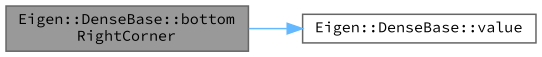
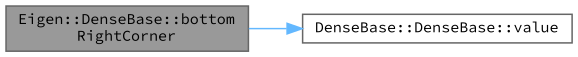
node "Eigen::DenseBase::value": label "Eigen::DenseBase::value" -> "DenseBase::DenseBase::value"
